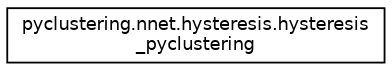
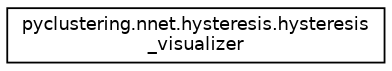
node "pyclustering.nnet.hysteresis.hysteresis _pyclustering": label "pyclustering.nnet.hysteresis.hysteresis _pyclustering" -> "pyclustering.nnet.hysteresis.hysteresis _visualizer"
